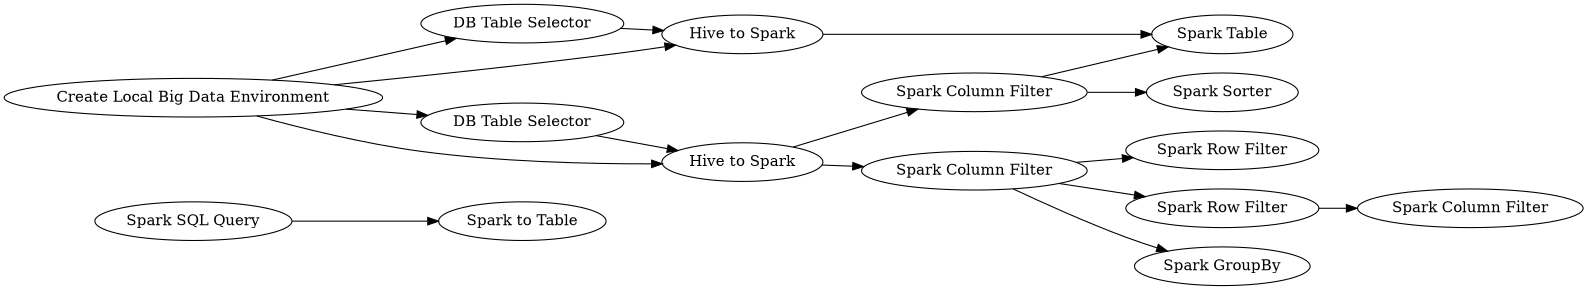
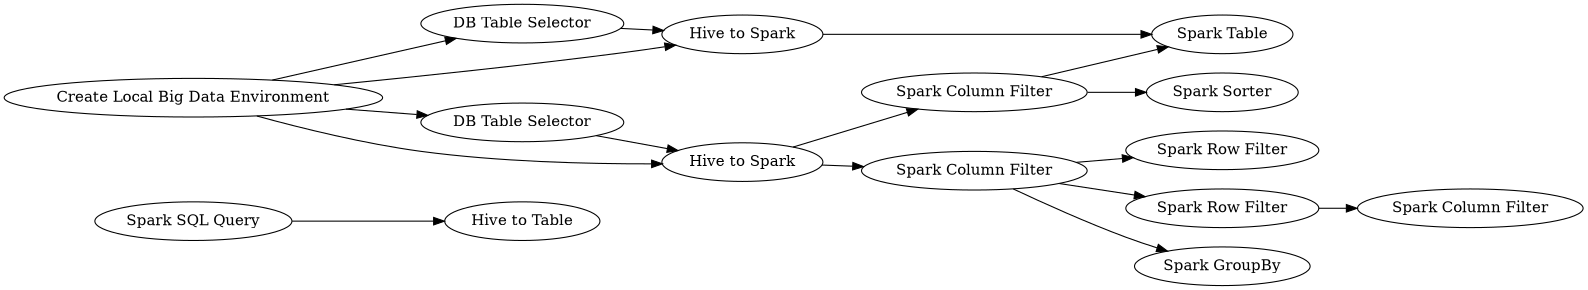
node "Spark to Table": label "Spark to Table" -> "Hive to Table"
